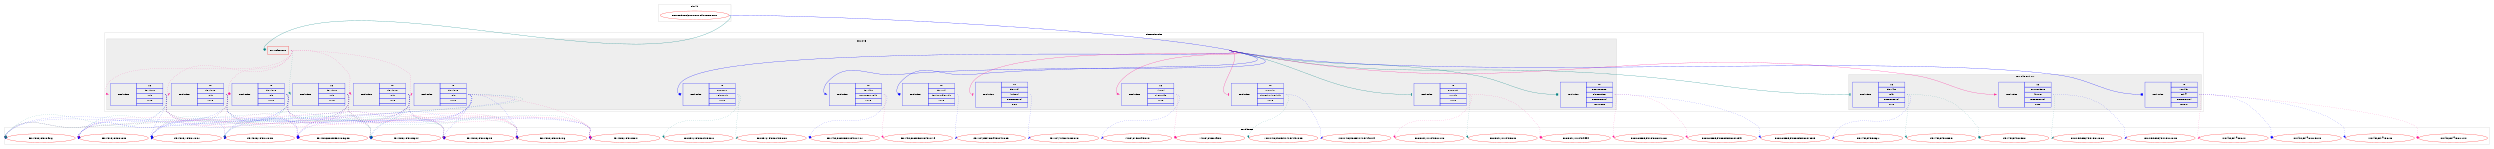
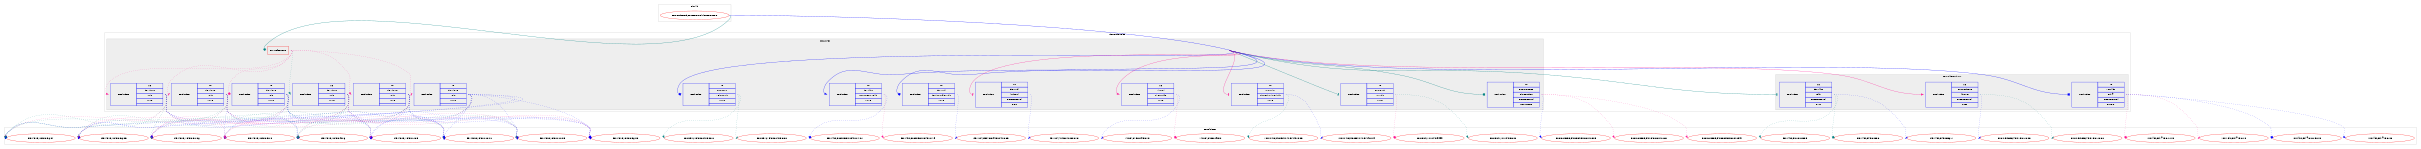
node "games-board/gnome-mahjongg-3.22.0": label "games-board/gnome-mahjongg-3.22.0" -> "games-board/portage-mahjongg-3.22.0"
node "dev-lang/appstream-0.36.18": label "dev-lang/appstream-0.36.18" -> "dev-lang/vala-0.36.18"
node "app-arch/xz-utils-5.2.4-r2": removed
node "dev-libs/glib-2.58.3": label "dev-libs/glib-2.58.3" -> "dev-libs/group-2.58.3"
node "x11-libs/gtk+-3.24.1": label "x11-libs/gtk+-3.24.1" -> "x11-yelp/gtk+-3.24.1"
